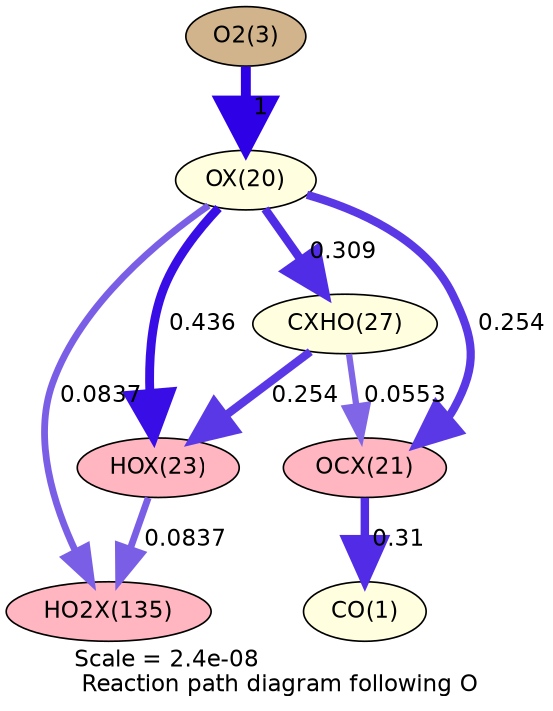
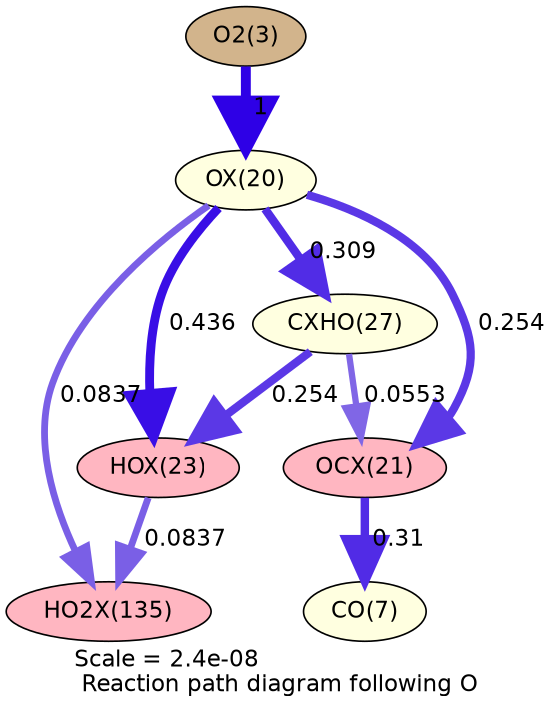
node "CO(1)": label "CO(1)" -> "CO(7)"
